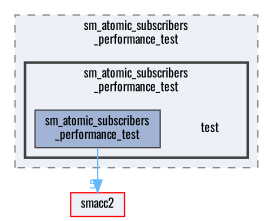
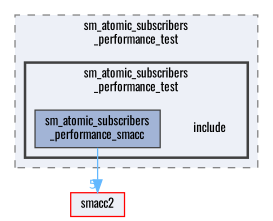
node "sm_atomic_subscribers _performance_test": label "sm_atomic_subscribers _performance_test" -> "sm_atomic_subscribers _performance_smacc"
node "test": label "test" -> "include"
